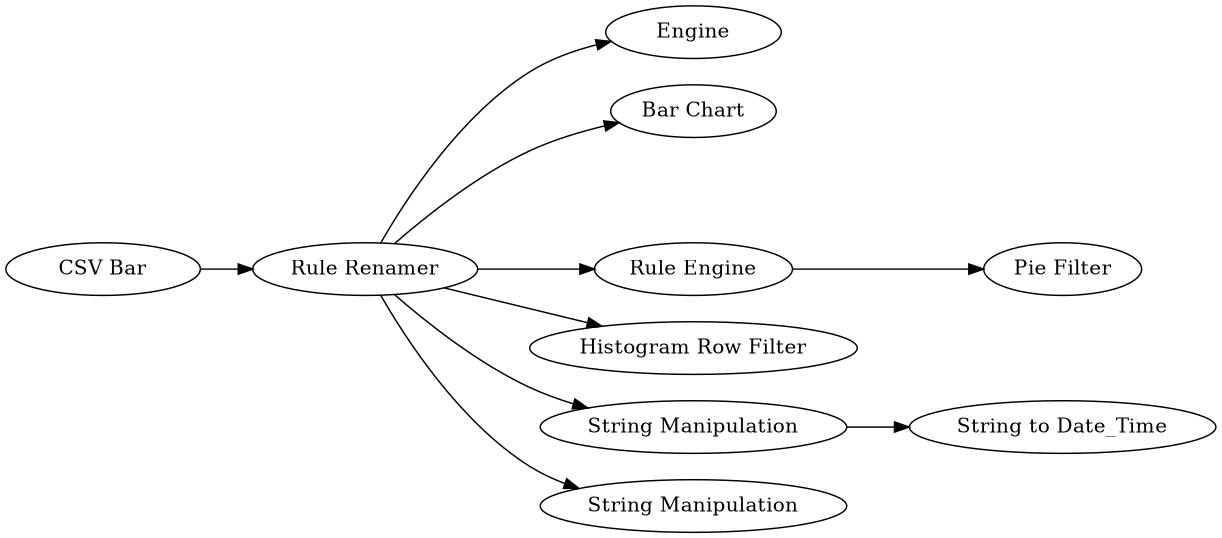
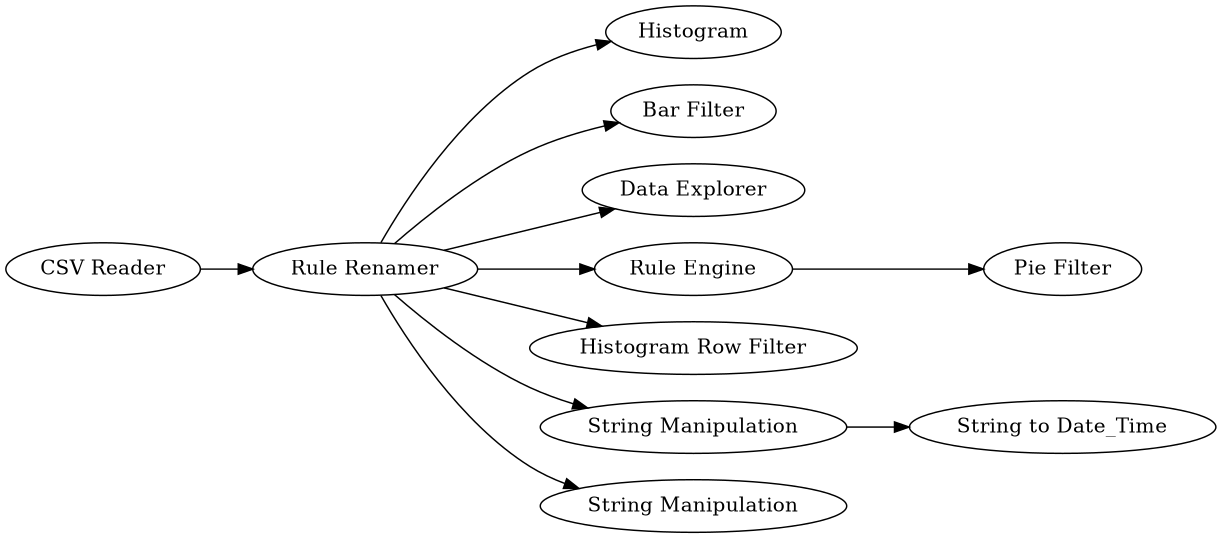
node "Engine": label "Engine" -> "Histogram"
node "Bar Chart": label "Bar Chart" -> "Bar Filter"
node "Data Explorer": added
node "CSV Bar": label "CSV Bar" -> "CSV Reader"
